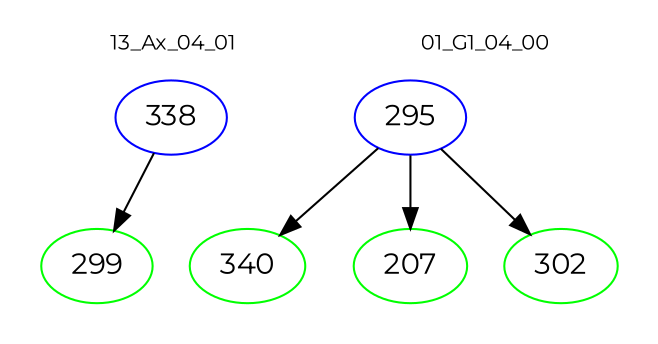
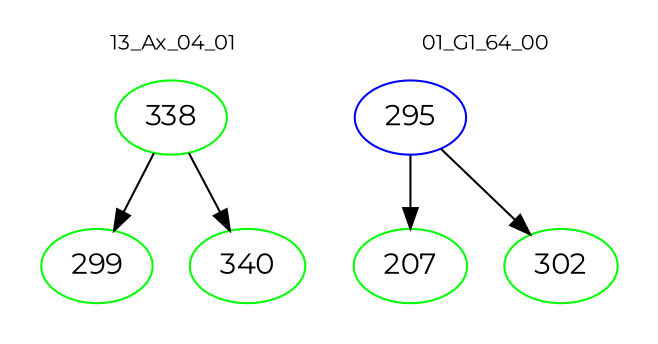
cluster "01_G1_04_00": label "01_G1_04_00" -> "01_G1_64_00"
node "338": color blue -> green
edge "295" -> "340": now "338" -> "340"
